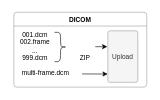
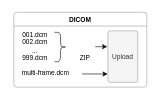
node "001.dcm002.frame...999.dcm": label "001.dcm002.frame...999.dcm" -> "001.dcm002.dcm...999.dcm"
